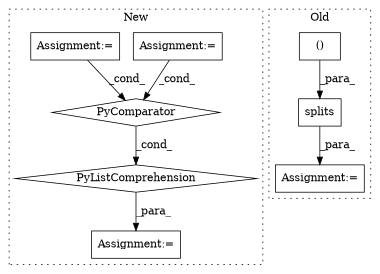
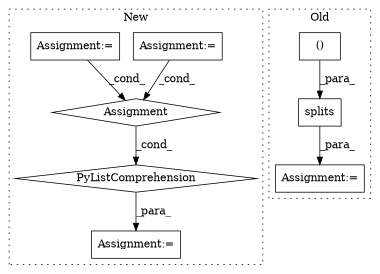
node "PyComparator": label "PyComparator" -> "Assignment"
